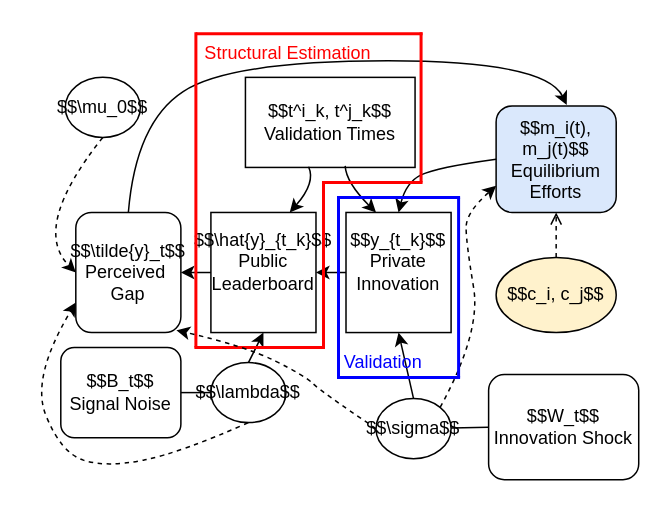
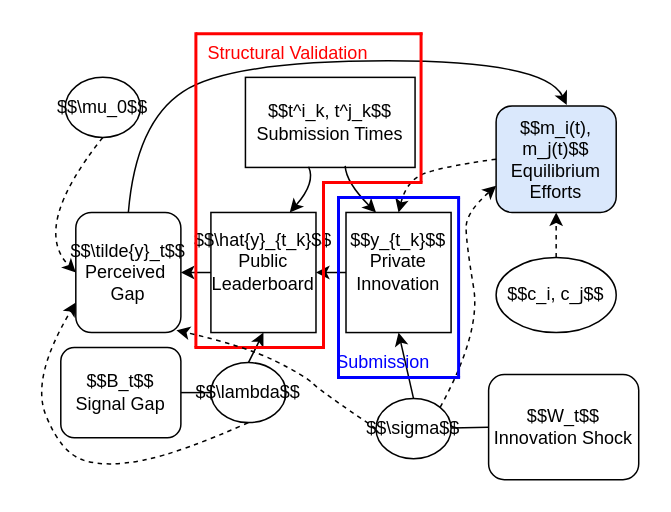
node "Structural Estimation": label "Structural Estimation" -> "Structural Validation"
node "$$t^i_k, t^j_k$$ Validation Times": label "$$t^i_k, t^j_k$$ Validation Times" -> "$$t^i_k, t^j_k$$ Submission Times"
edge "$$m_i(t), m_j(t)$$ Equilibrium Efforts" -> "$$y_{t_k}$$ Private Innovation": style solid -> dashed
edge "$$c_i, c_j$$" -> "$$m_i(t), m_j(t)$$ Equilibrium Efforts": arrowhead open -> classic
node "$$c_i, c_j$$": fillcolor #fff2cc -> #ffffff
node "Validation": label "Validation" -> "Submission"
node "$$B_t$$ Signal Noise": label "$$B_t$$ Signal Noise" -> "$$B_t$$ Signal Gap"
